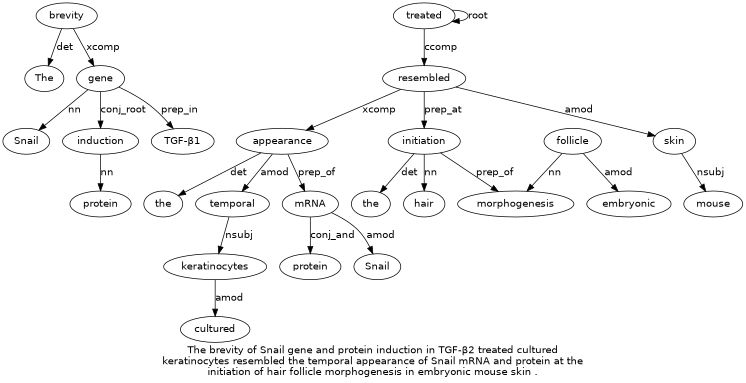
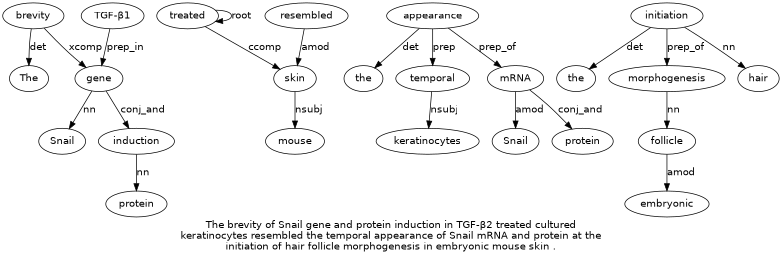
edge "treated" -> "resembled": now "treated" -> "skin"
edge "gene" -> "TGF-β1": reversed
edge "resembled" -> "initiation": removed, label "prep_at"
edge "resembled" -> "appearance": removed, label "xcomp"
edge "gene" -> "induction": label "conj_root" -> "conj_and"
edge "follicle" -> "morphogenesis": reversed
edge "appearance" -> "temporal": label "amod" -> "prep"
node "cultured": removed
